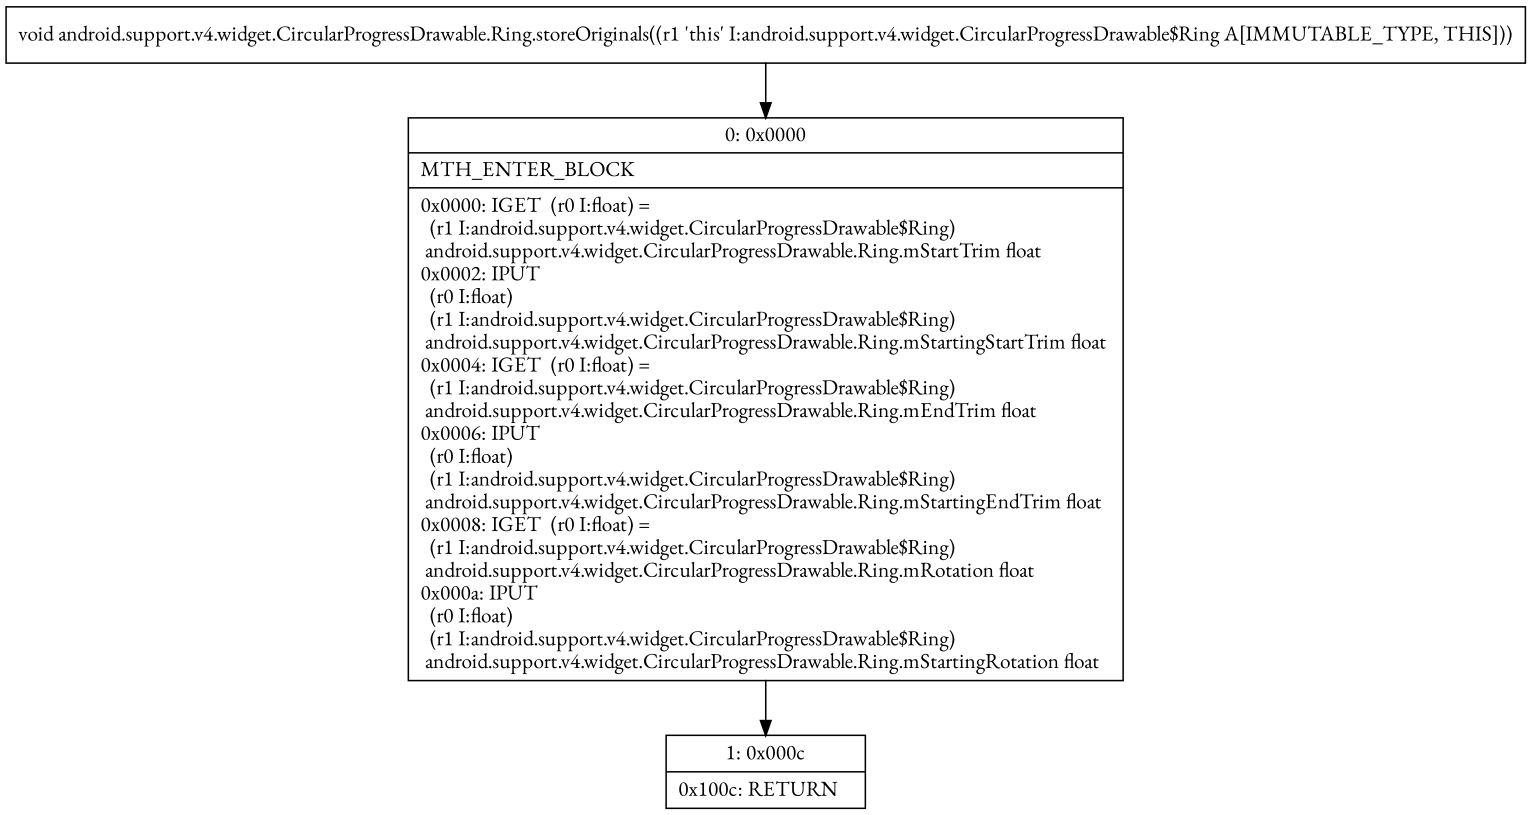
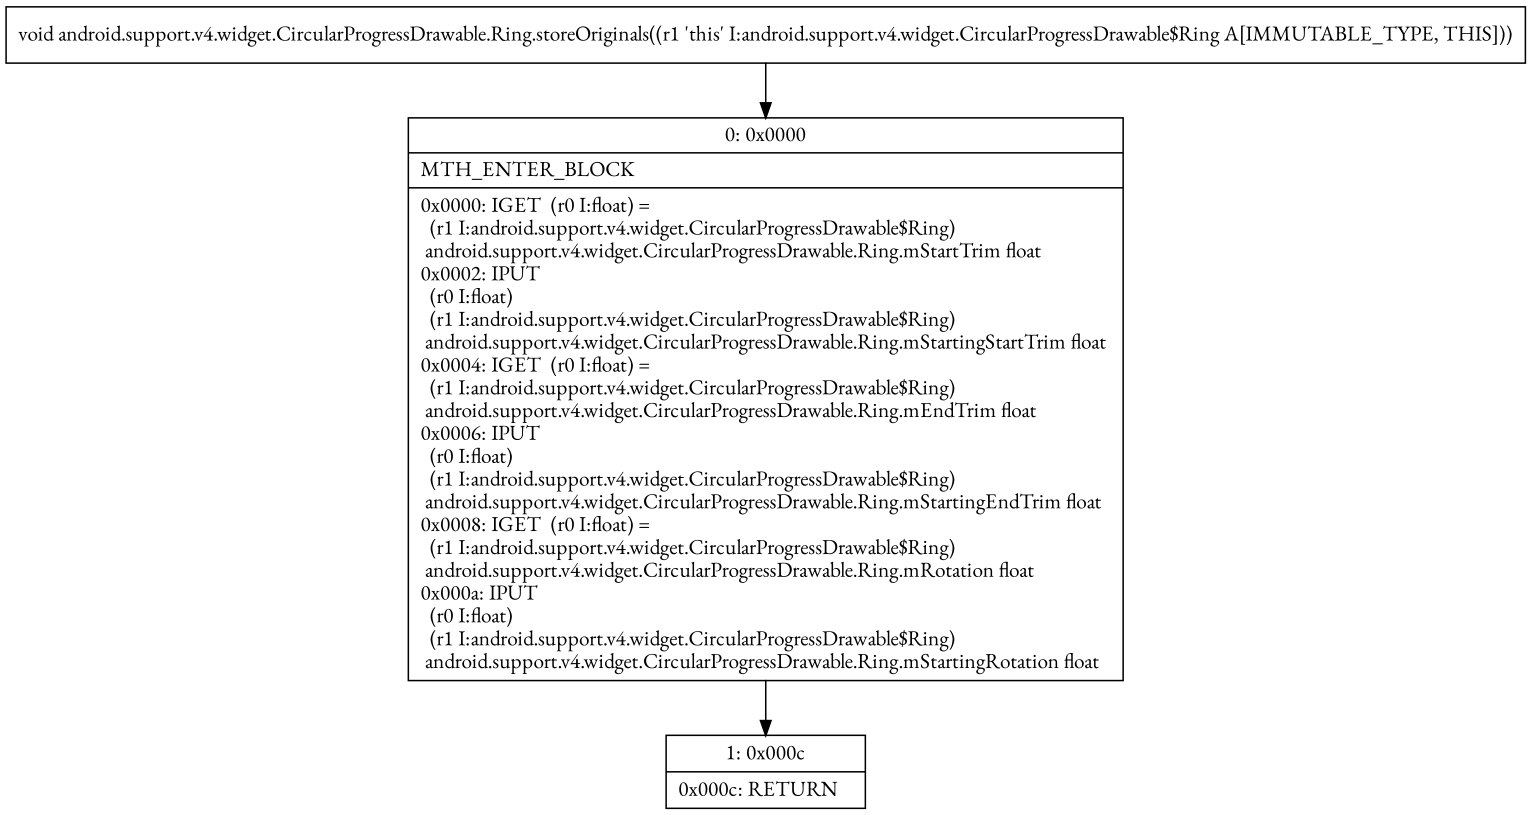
node "1: 0x000c": text "0x100c: RETURN" -> "0x000c: RETURN"
